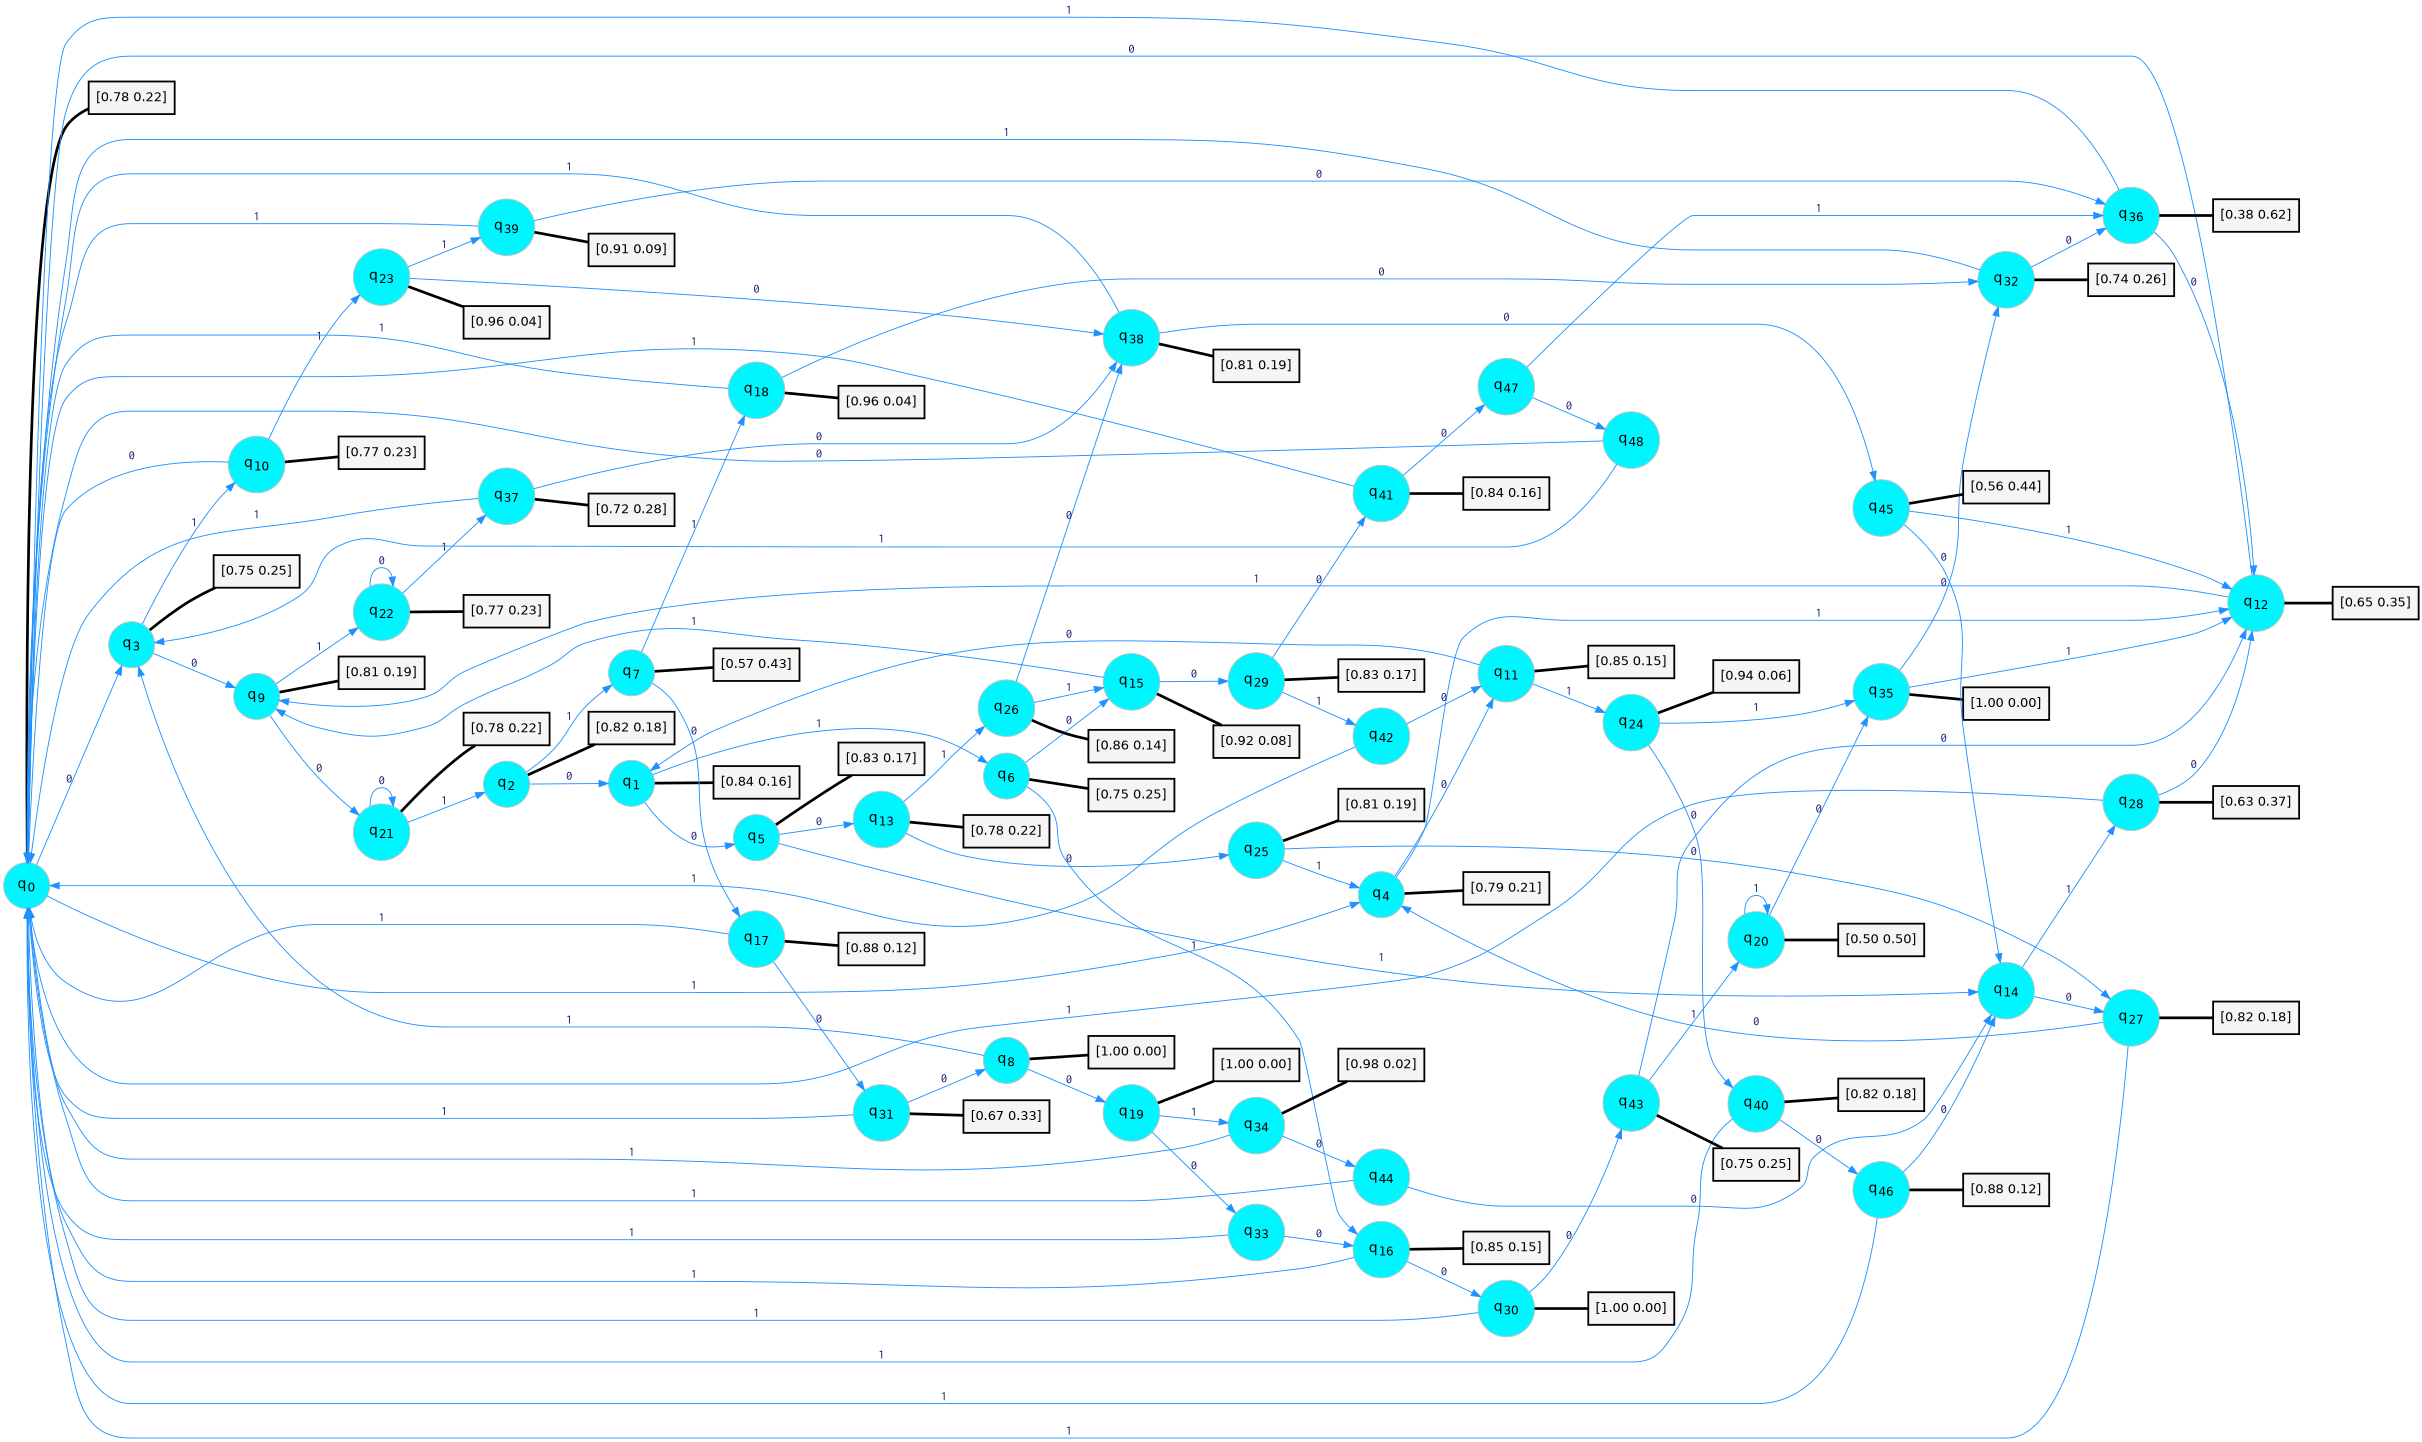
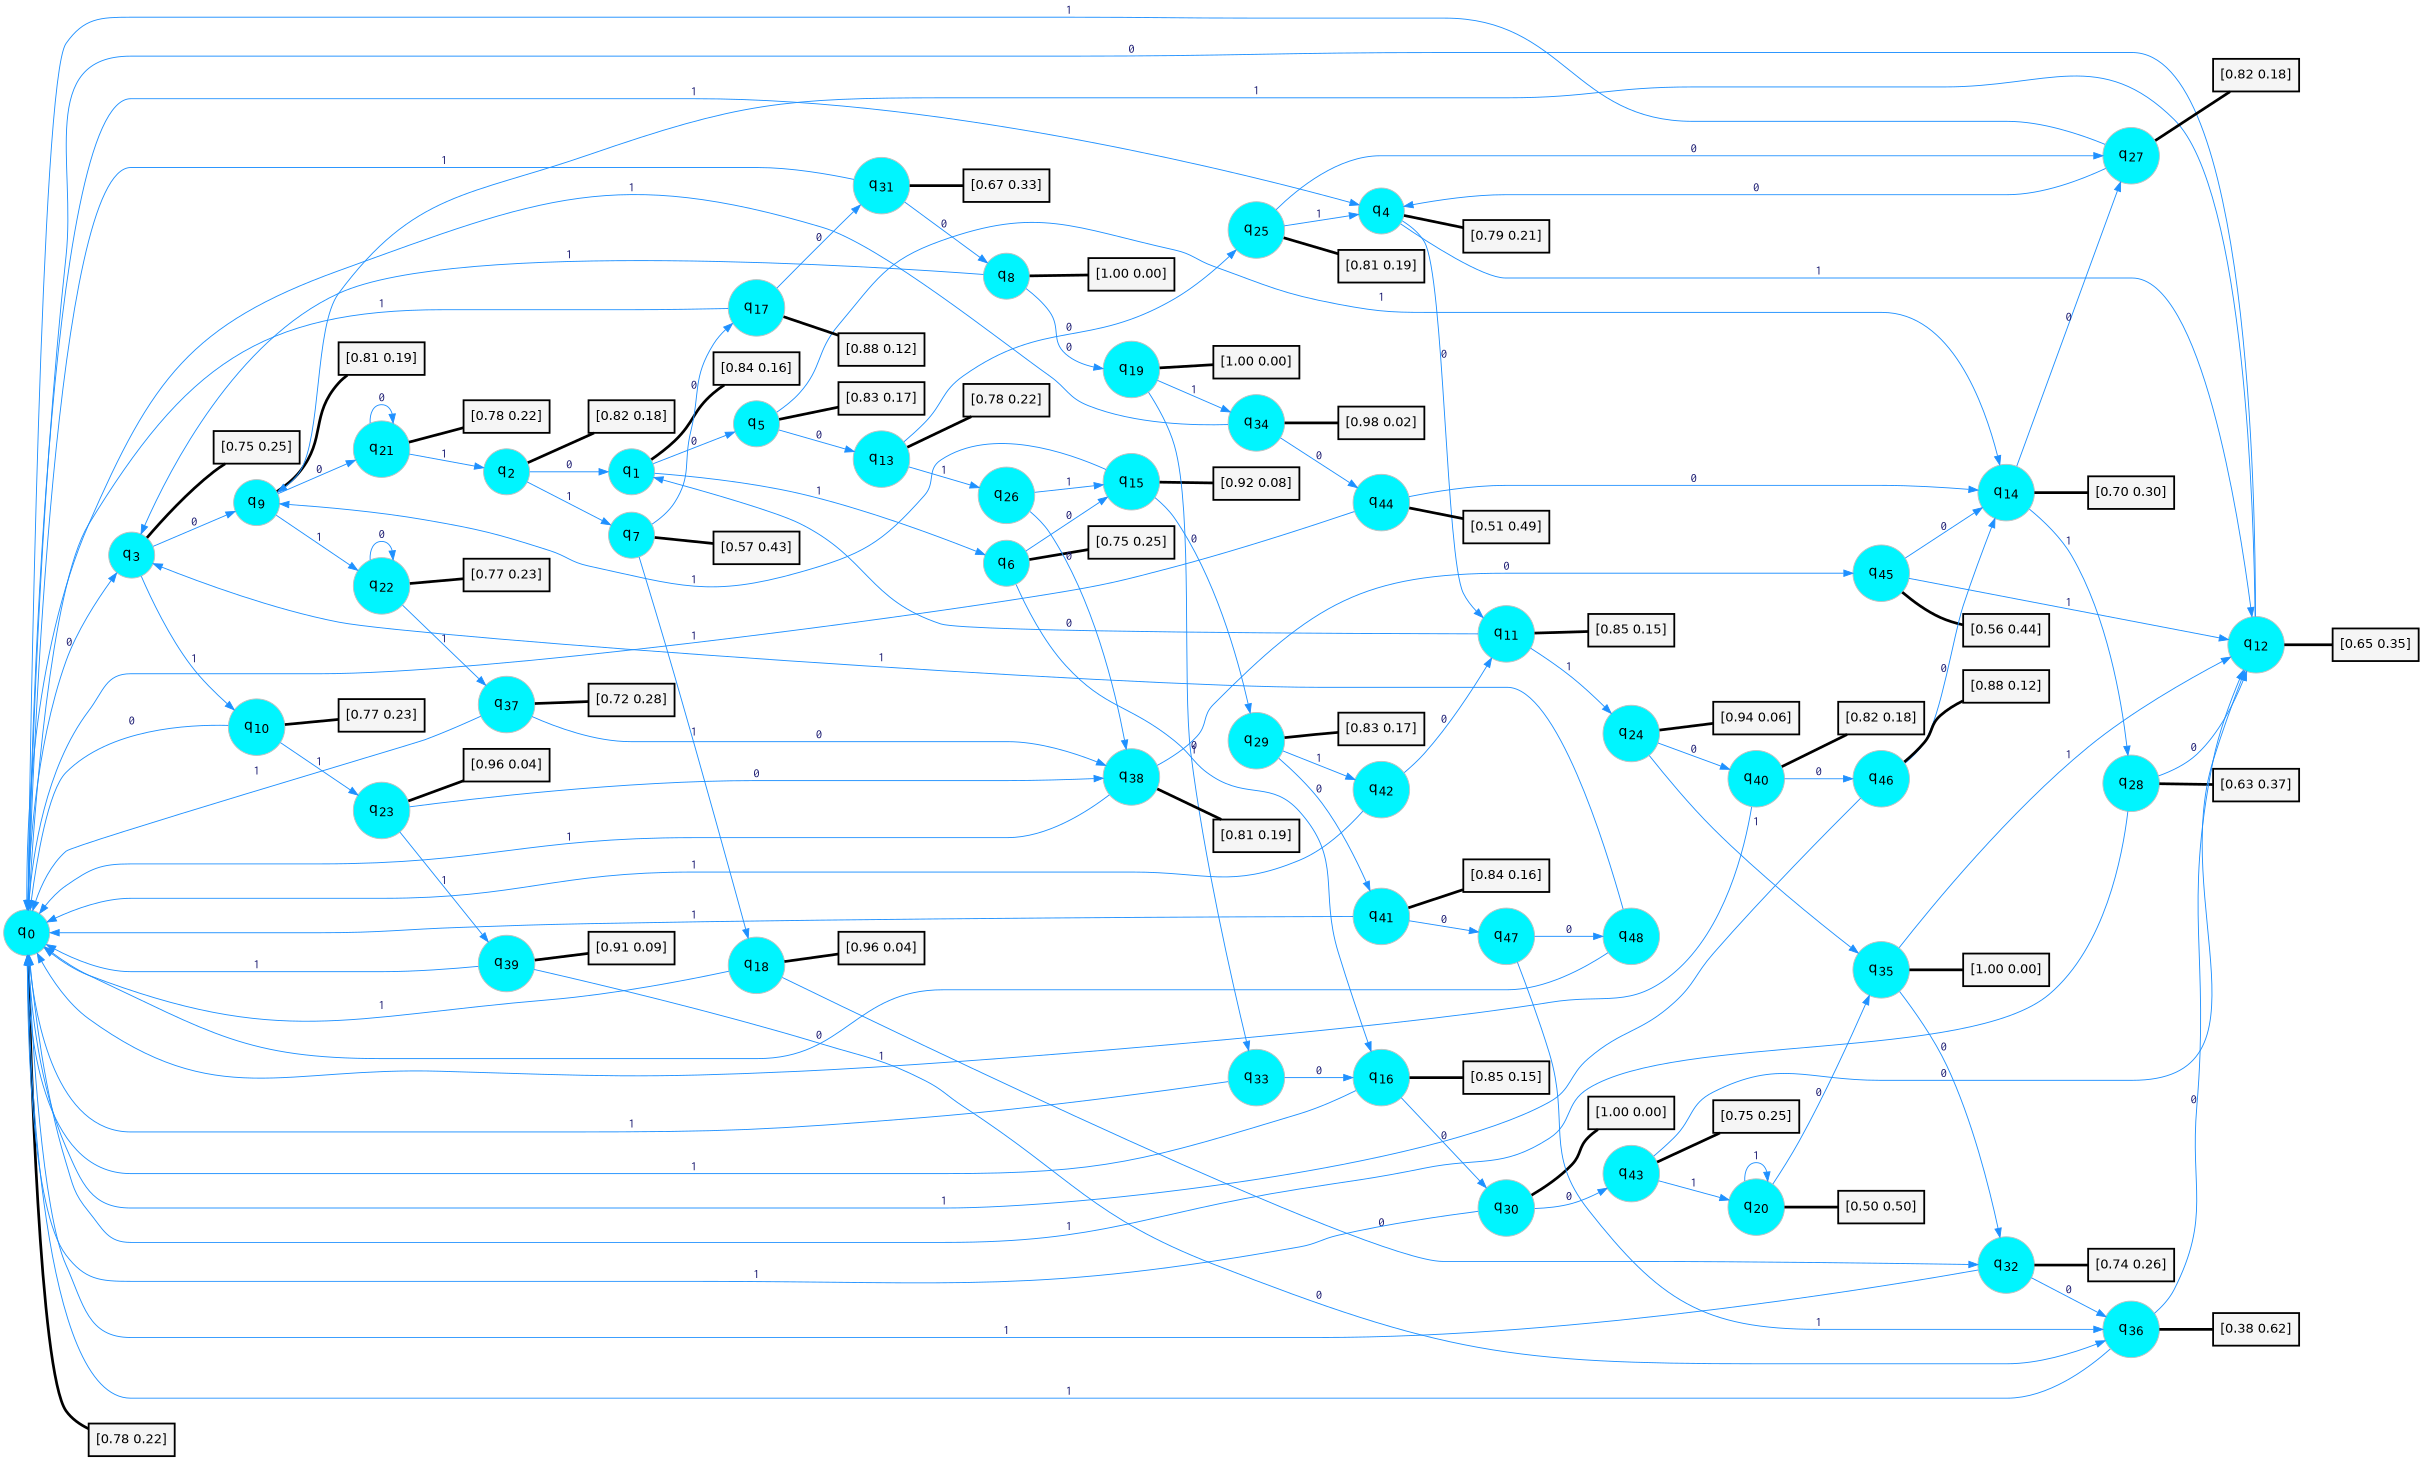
node "[0.70 0.30]": added
node "[0.51 0.49]": added
node "[0.86 0.14]": removed
